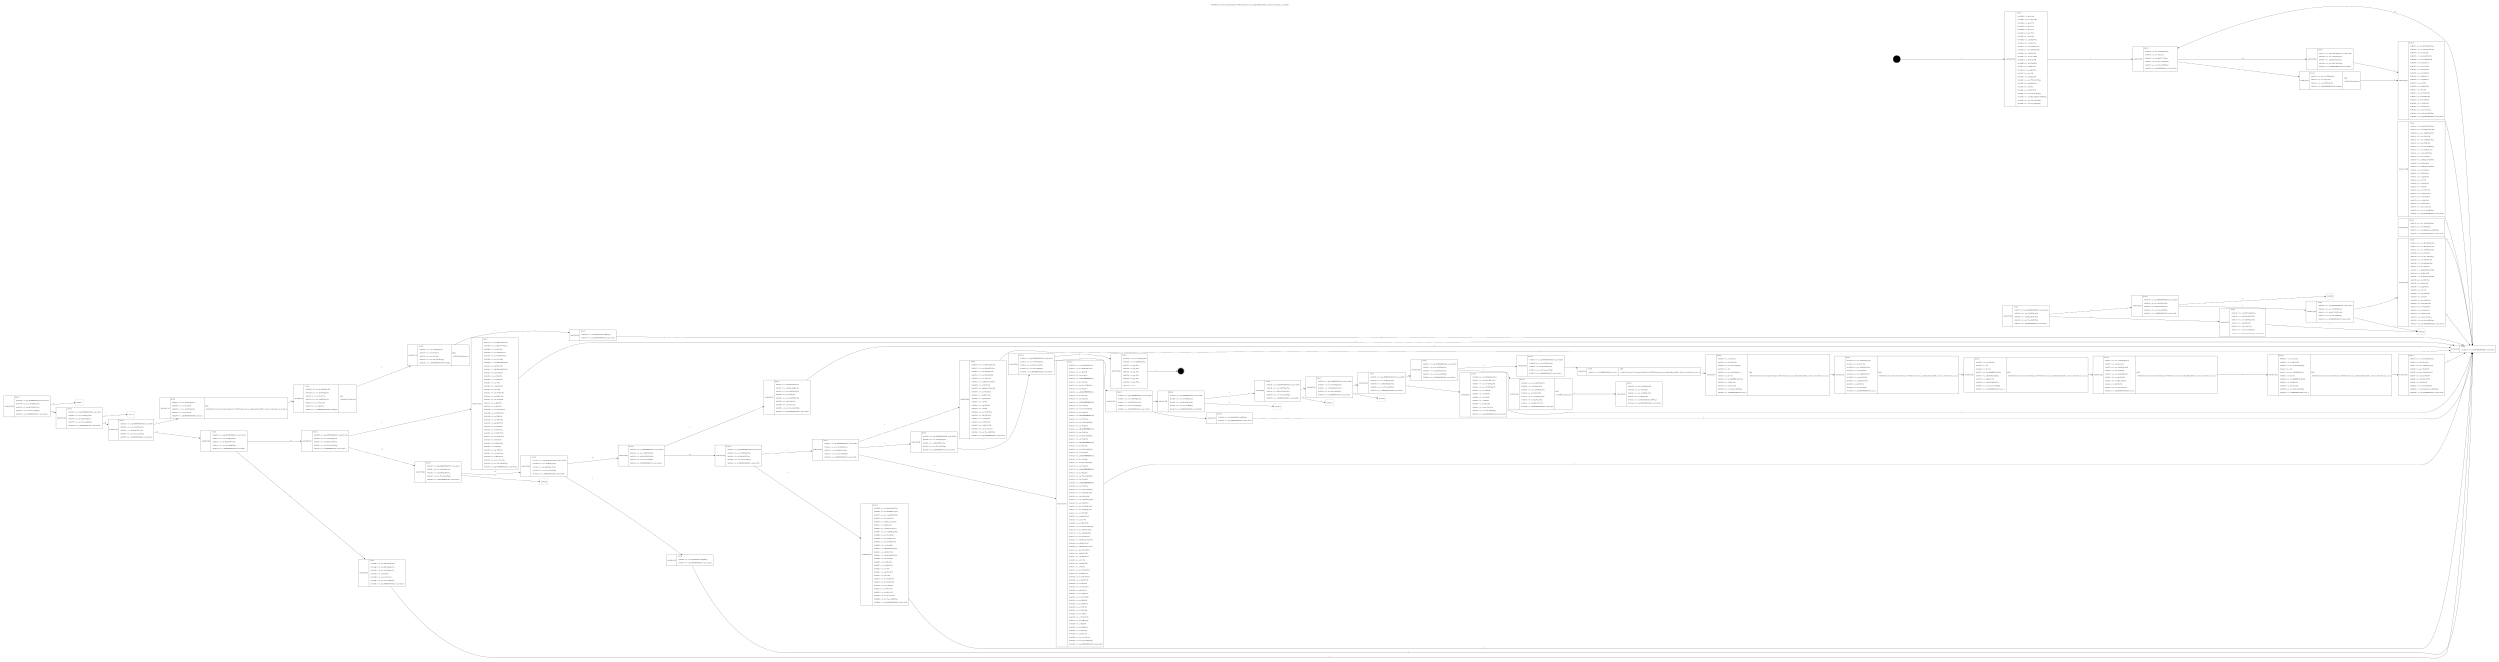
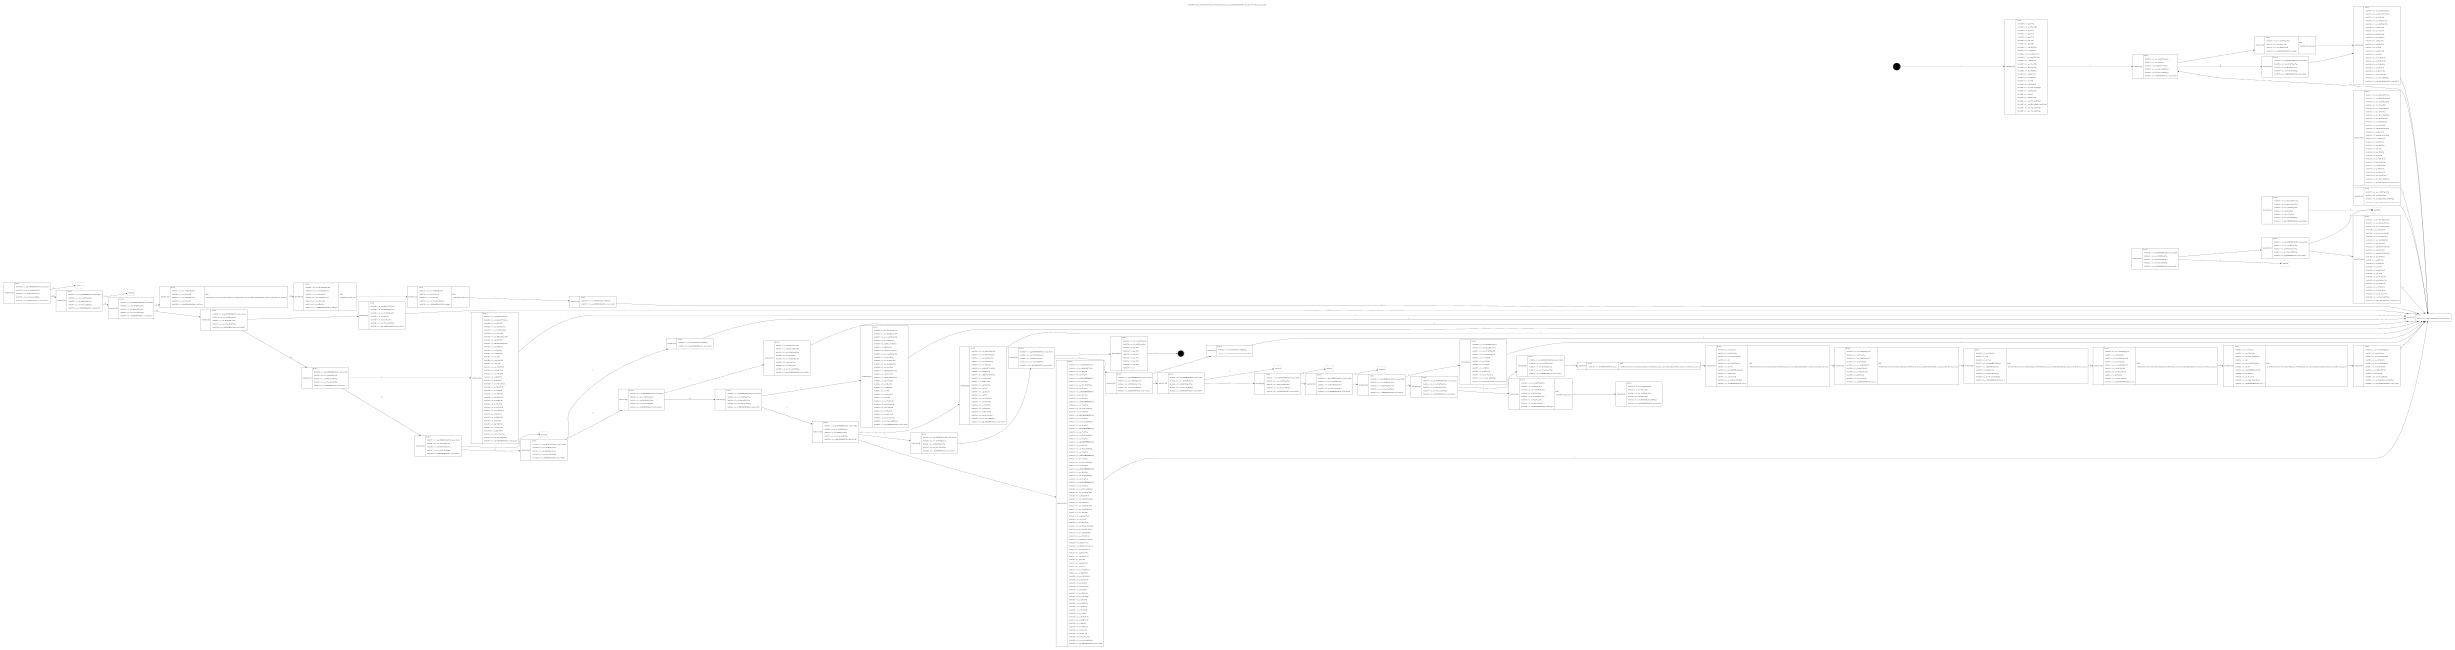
node "0x401b7f [28]": removed
